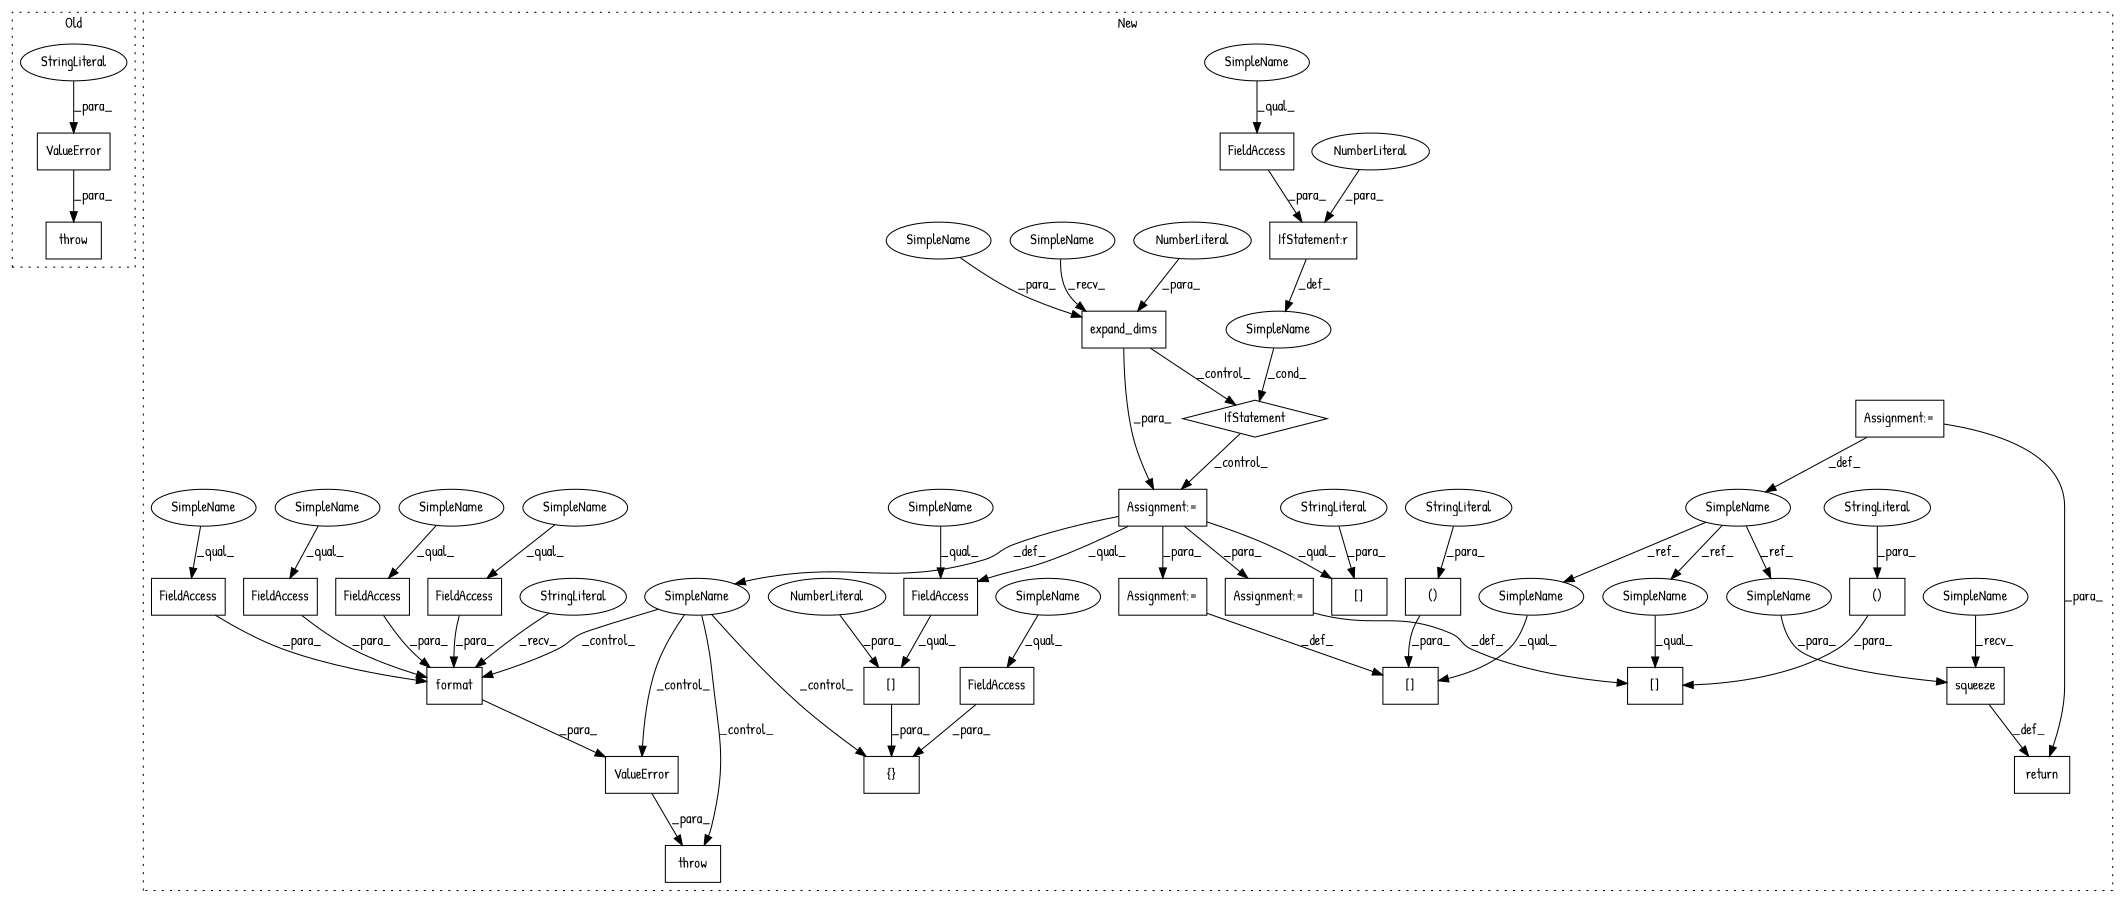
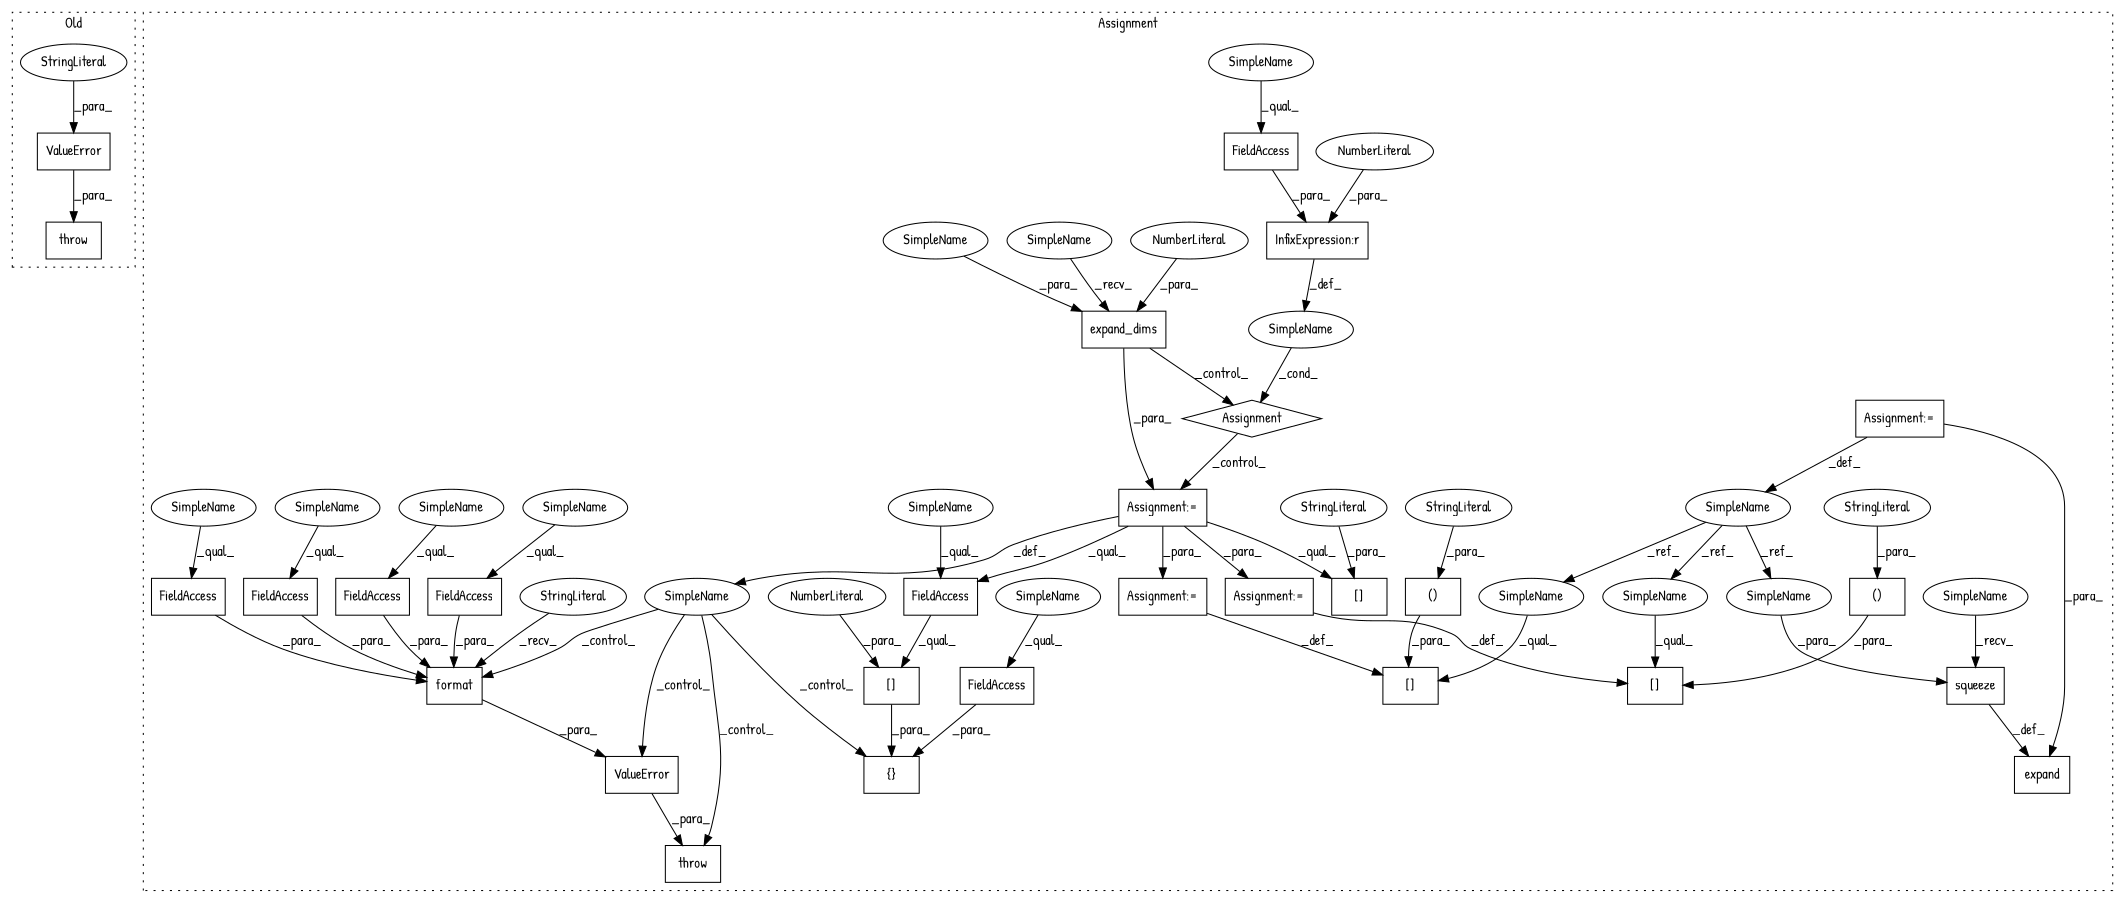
cluster "New": label "New" -> "Assignment"
node "IfStatement:r": label "IfStatement:r" -> "InfixExpression:r"
node "IfStatement": label "IfStatement" -> "Assignment"
node "return": label "return" -> "expand"
